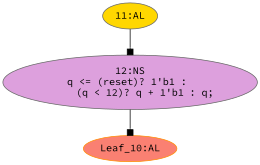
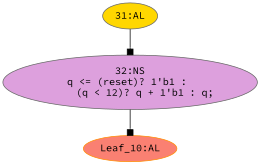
node "11:AL": label "11:AL" -> "31:AL"
node "12:NS q <= (reset)? 1'b1 : (q < 12)? q + 1'b1 : q;": label "12:NS q <= (reset)? 1'b1 : (q < 12)? q + 1'b1 : q;" -> "32:NS q <= (reset)? 1'b1 : (q < 12)? q + 1'b1 : q;"
